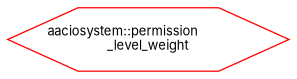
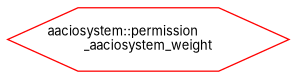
node "aaciosystem::permission _level_weight": label "aaciosystem::permission _level_weight" -> "aaciosystem::permission _aaciosystem_weight"
